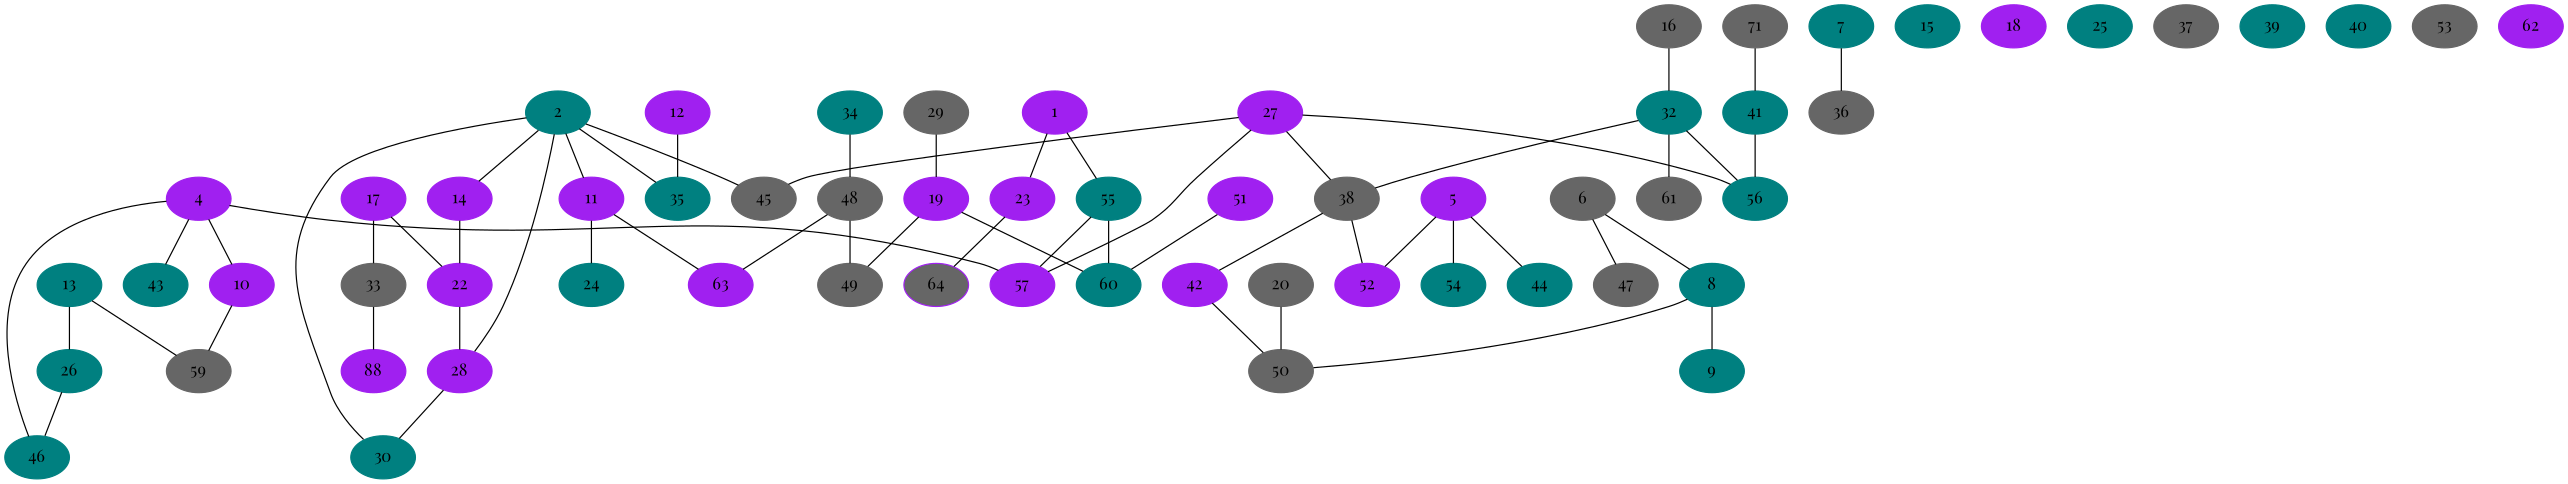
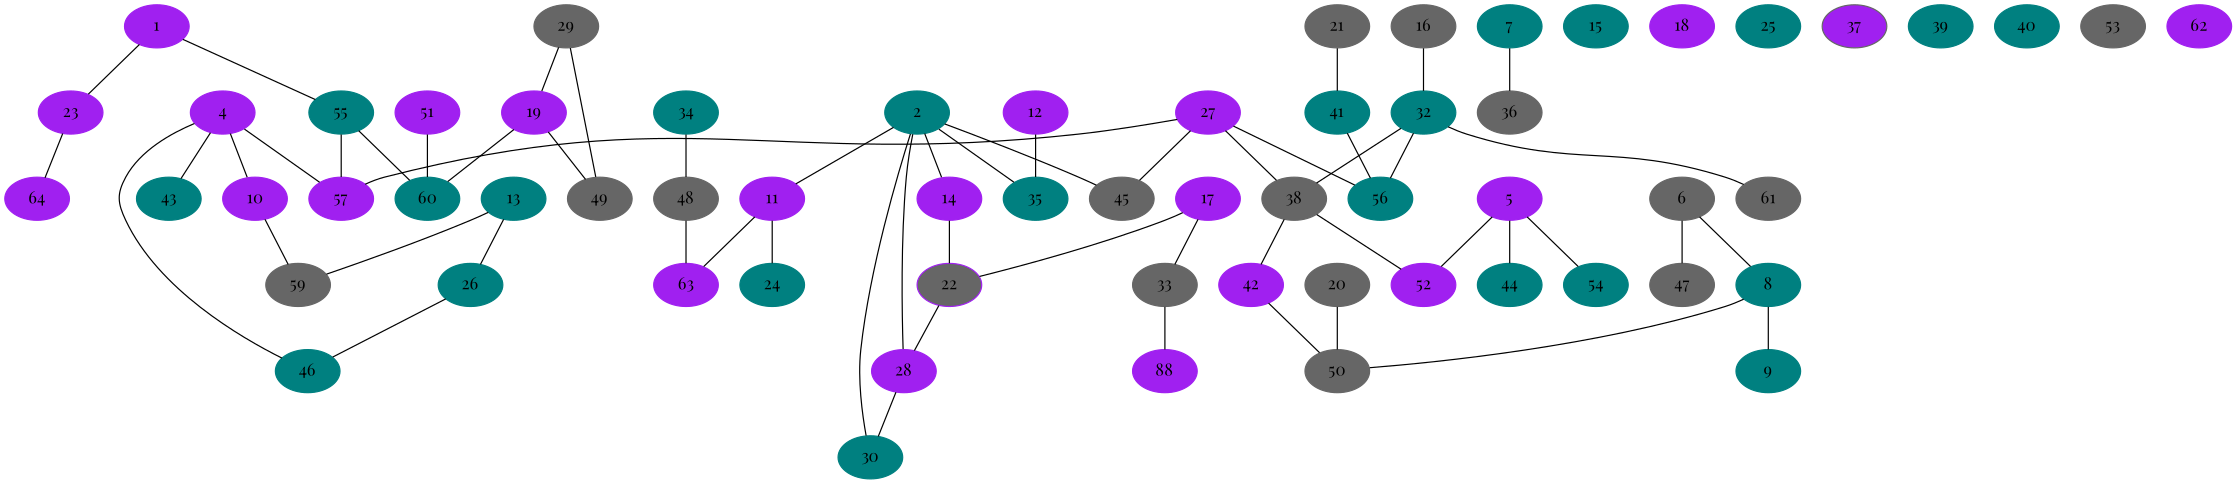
node "71": label "71" -> "21"
node "37": fillcolor gray40 -> purple
edge "48" -- "49": now "29" -- "49"
node "22": fillcolor purple -> gray40
node "64": fillcolor gray40 -> purple
